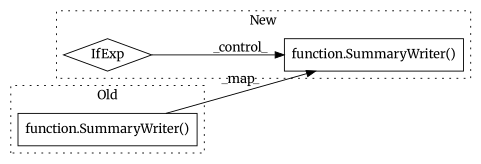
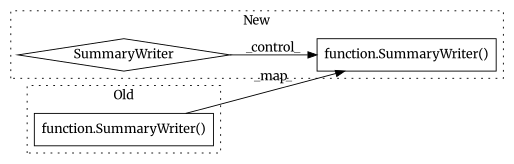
node "IfExp": label "IfExp" -> "SummaryWriter"
